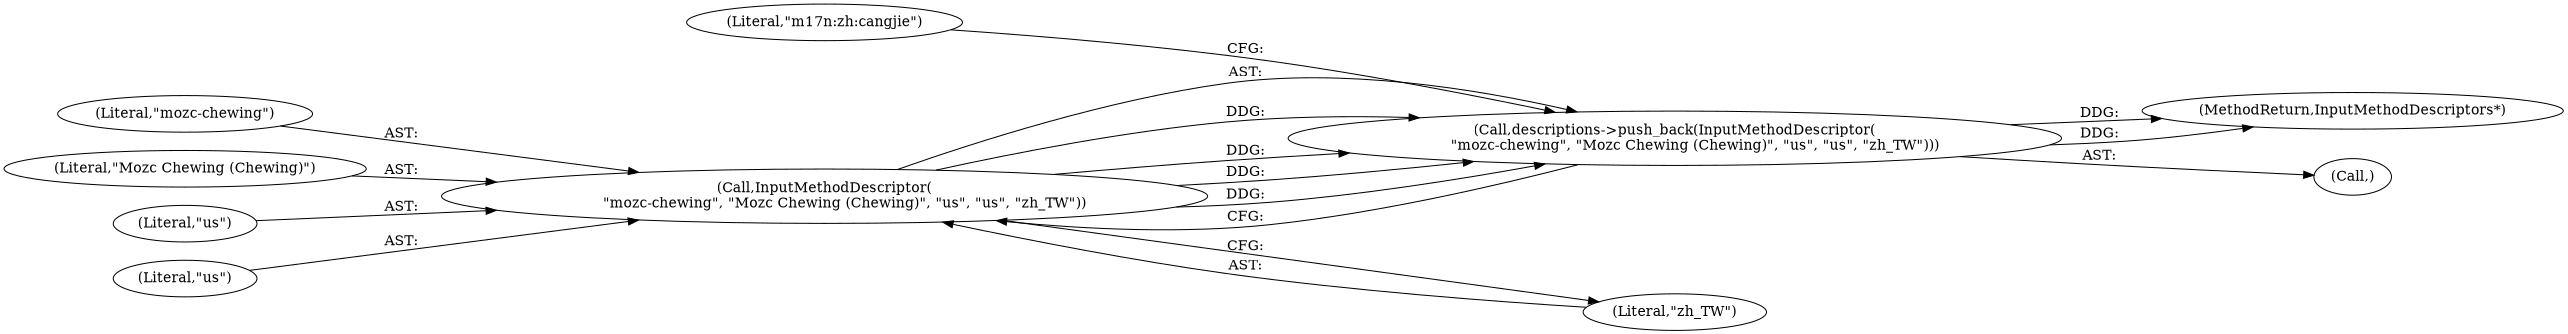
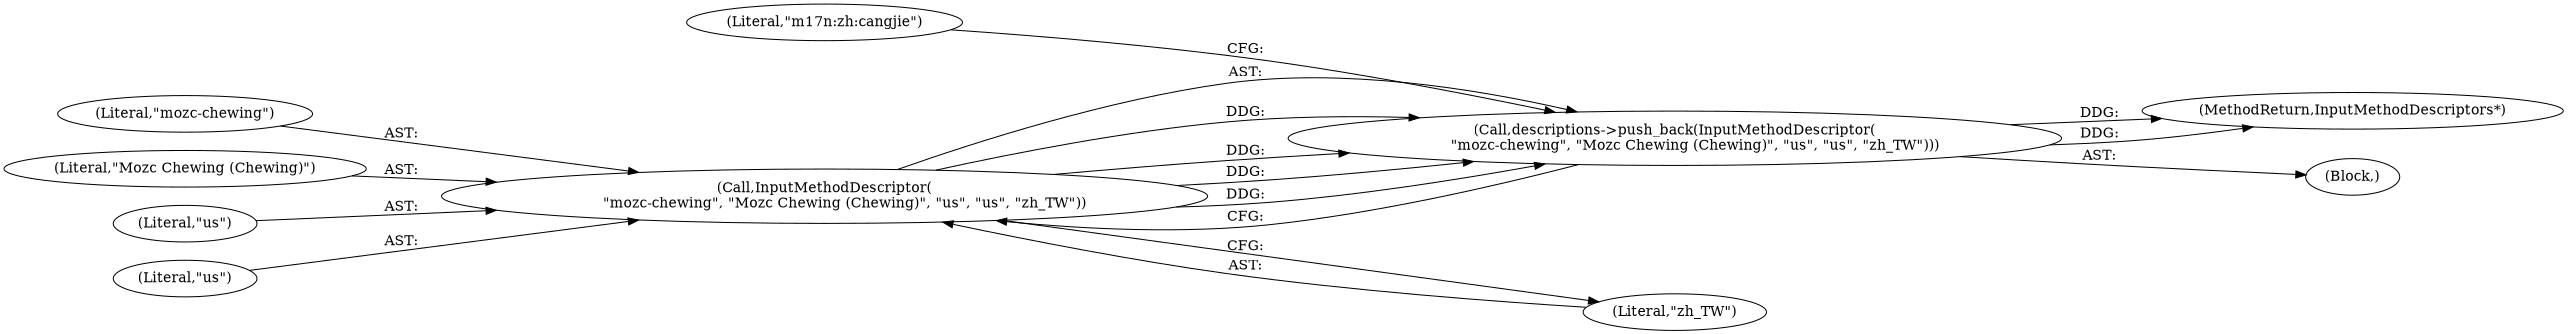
node "(Call,)": label "(Call,)" -> "(Block,)"
